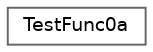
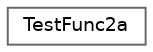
node "TestFunc0a": label "TestFunc0a" -> "TestFunc2a"
